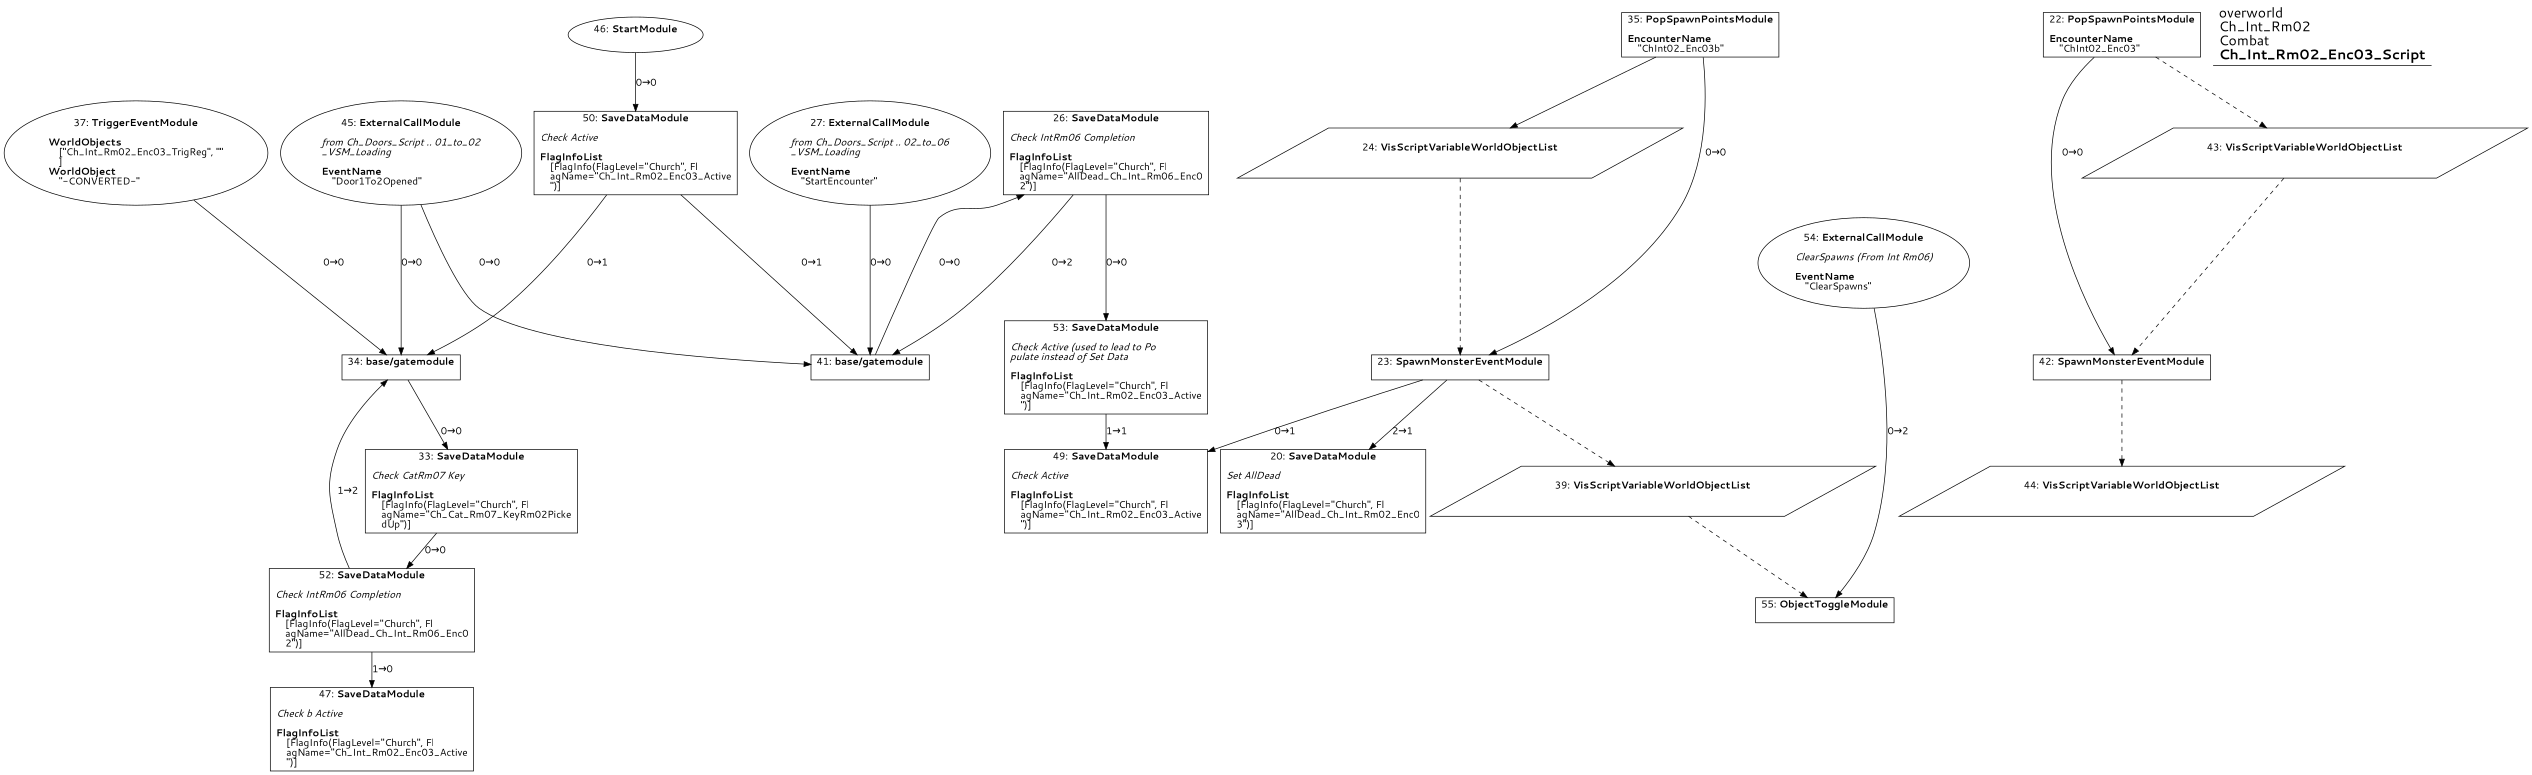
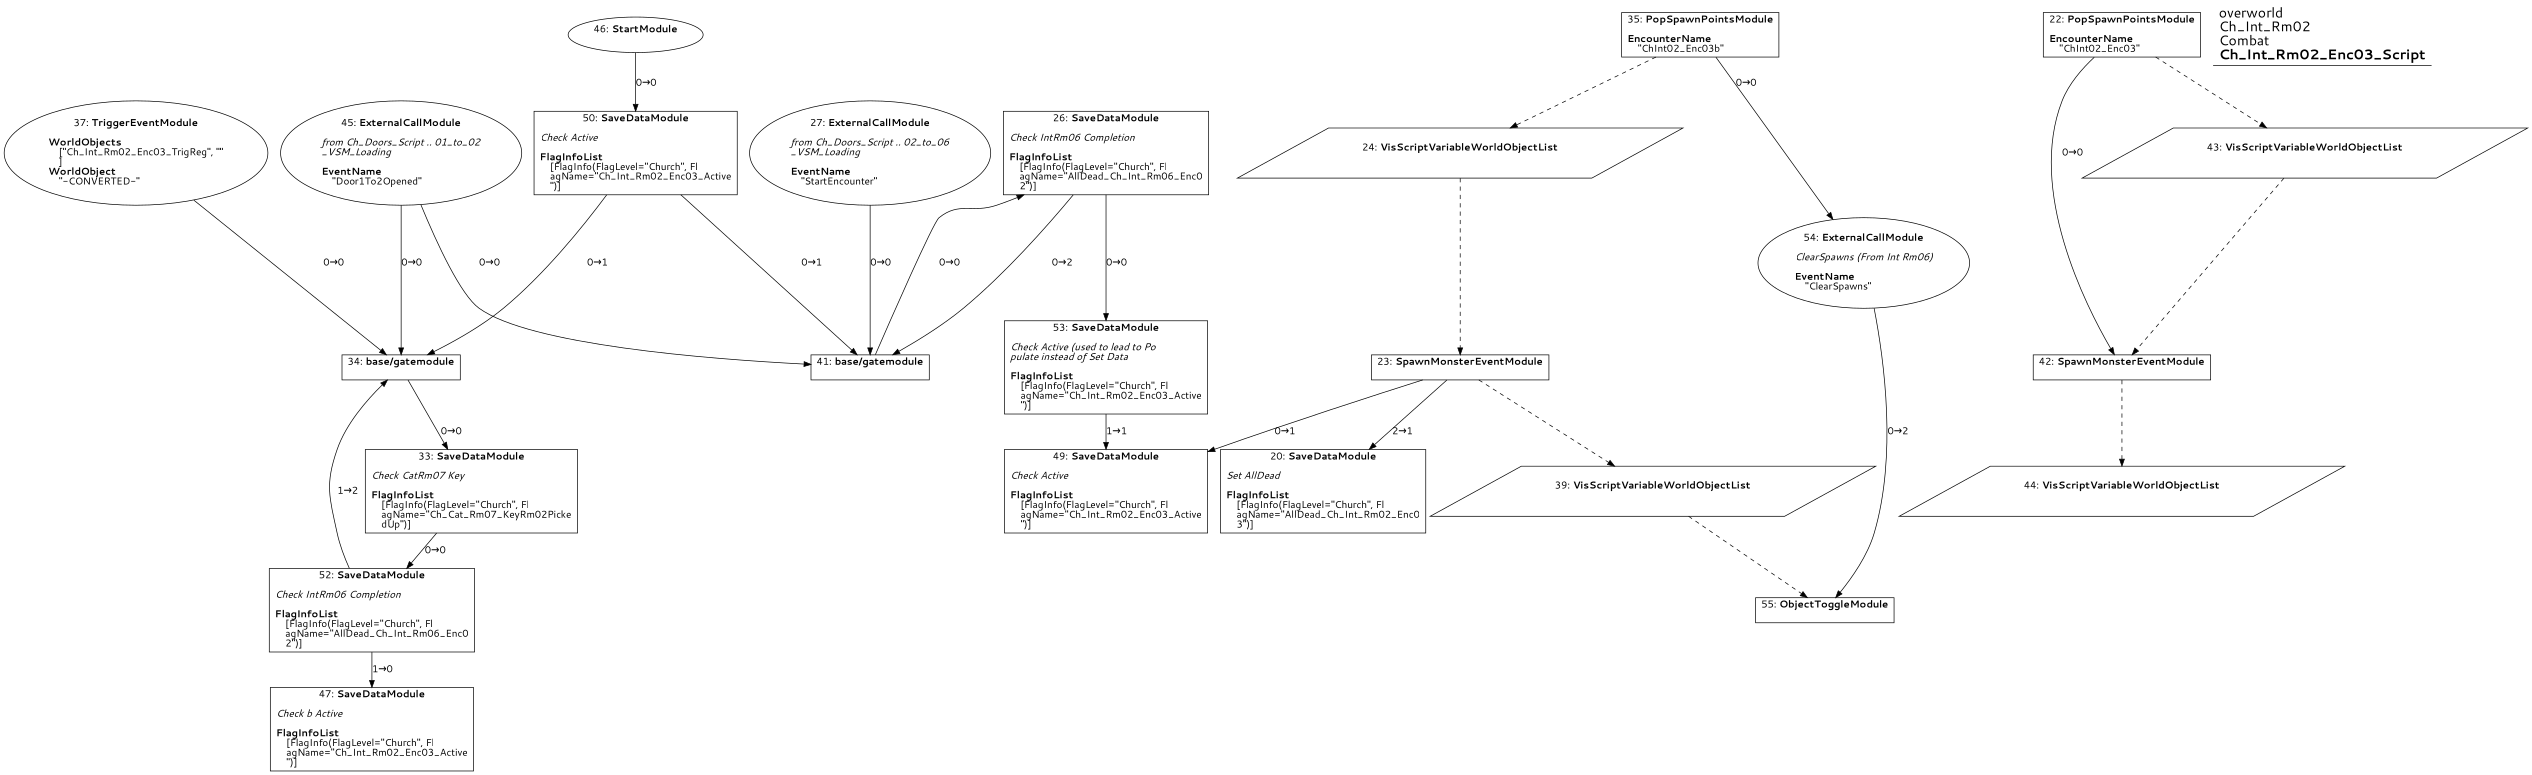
edge "35:" -> "24:": style solid -> dashed
edge "35:" -> "23:": now "35:" -> "54:"
